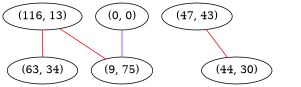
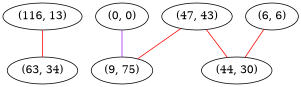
node "(6, 6)": added
edge "(116, 13)" -- "(9, 75)": now "(47, 43)" -- "(9, 75)"
